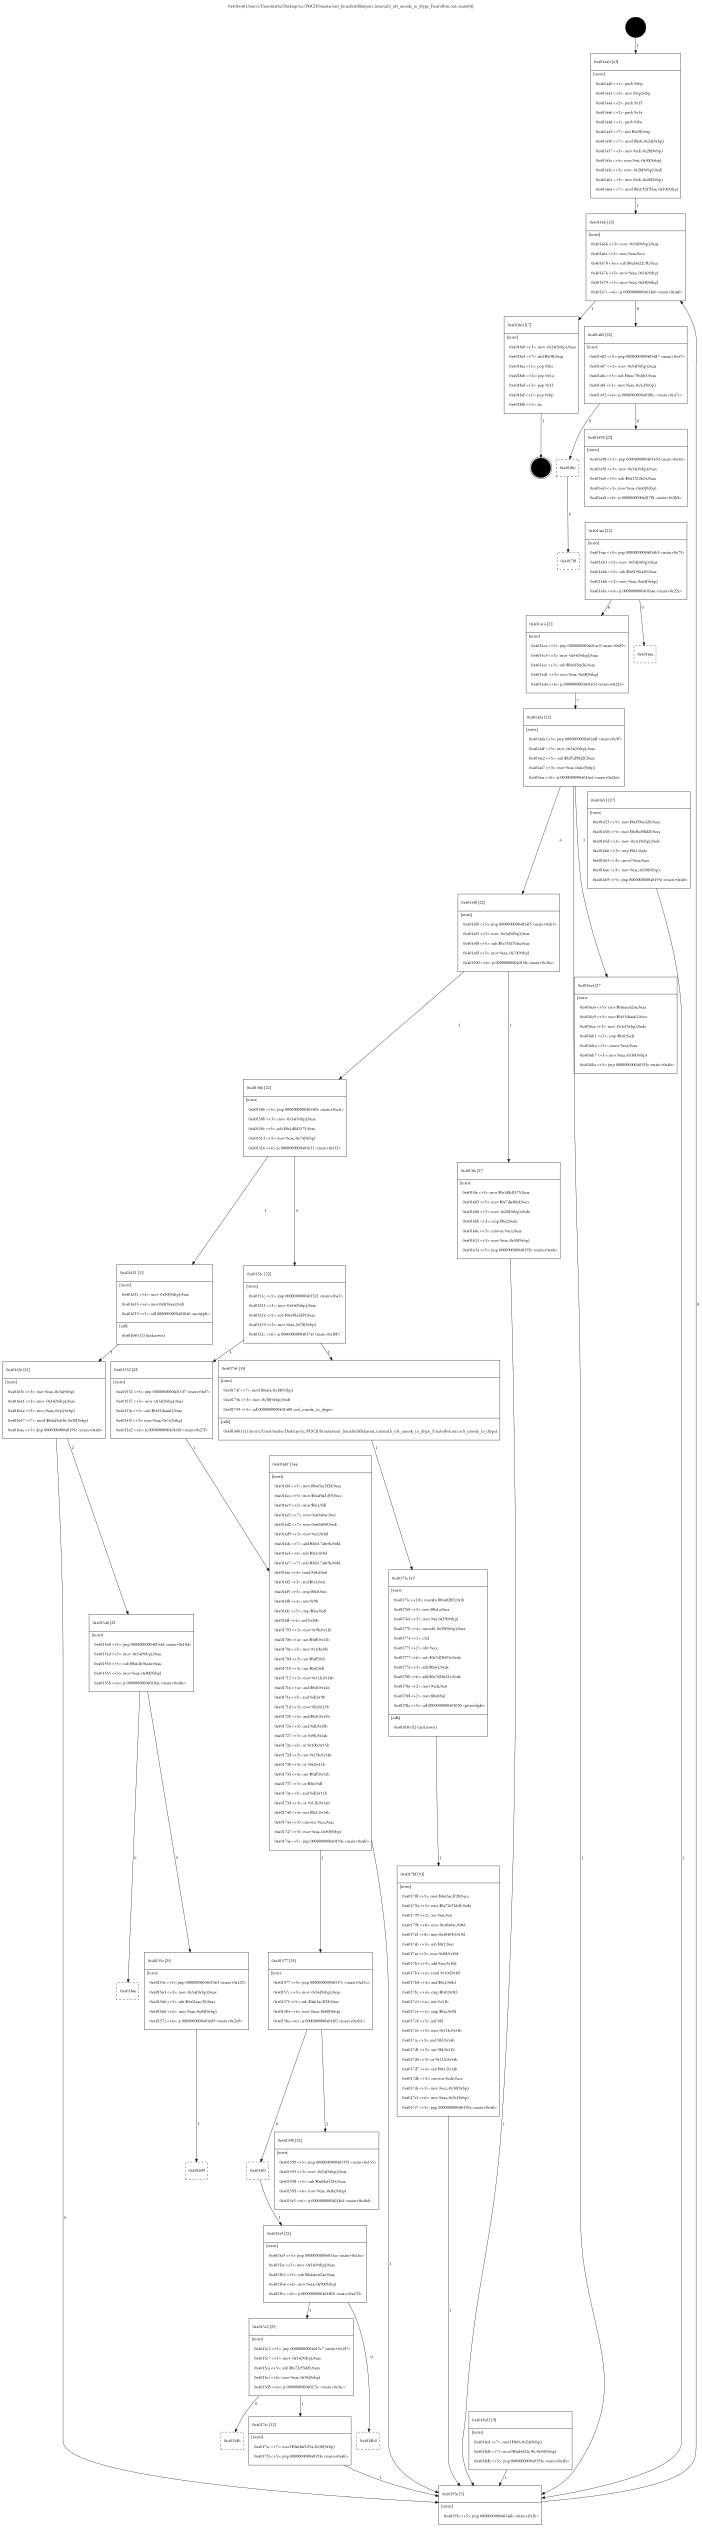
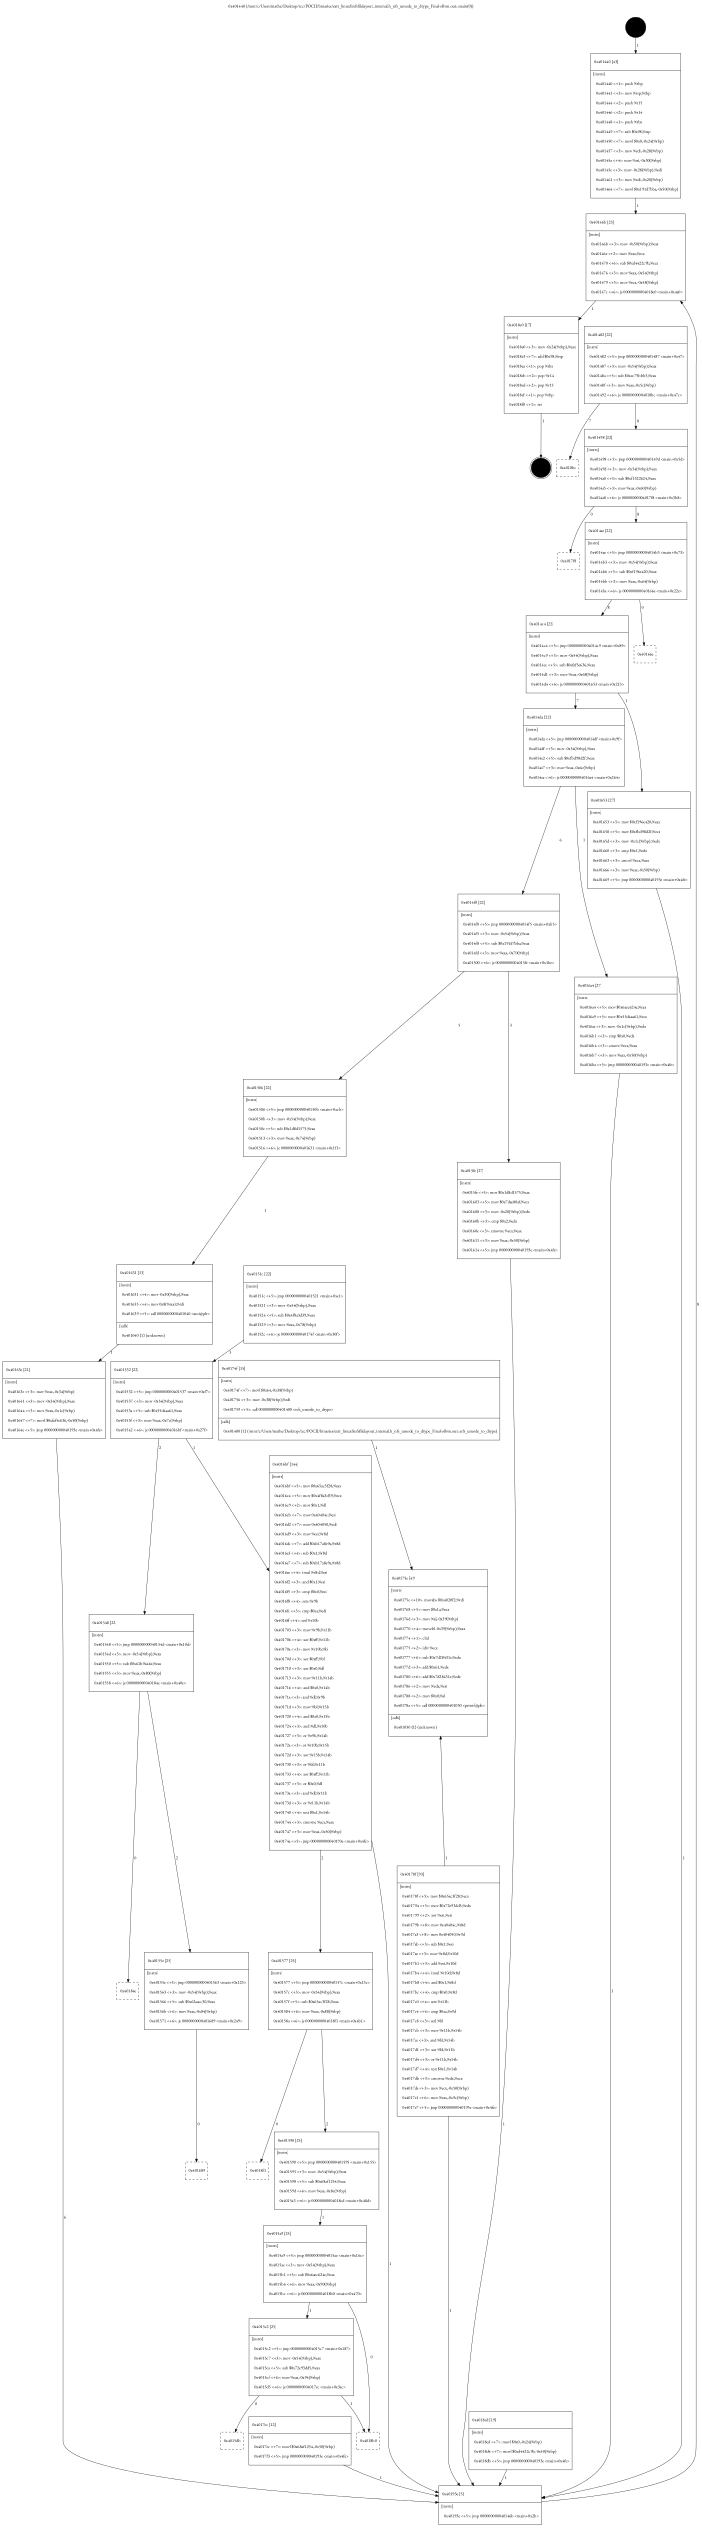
edge "0x40146b [23]" -> "0x401482 [22]": removed, label "8"
edge "0x401482 [22]" -> "0x4018bc": label " 0" -> " 7"
edge "0x4018bc" -> "0x4017f8": now "0x401498 [22]" -> "0x4017f8"
edge "0x401498 [22]" -> "0x4014ae [22]": added, label "8"
edge "0x4014c4 [22]" -> "0x401653 [27]": added, label "1"
edge "0x4014f0 [22]" -> "0x4015fe [27]": label " 1" -> " 3"
edge "0x401506 [22]" -> "0x40151c [22]": removed, label "4"
edge "0x40151c [22]" -> "0x40174f [15]": removed, label "1"
edge "0x40163e [21]" -> "0x401548 [22]": now "0x401532 [22]" -> "0x401548 [22]"
edge "0x4014da [22]" -> "0x40193e [5]": now "0x4016a4 [27]" -> "0x40193e [5]"
edge "0x40175e [49]" -> "0x40178f [93]": reversed
edge "0x401548 [22]" -> "0x40155e [25]": label " 9" -> " 2"
edge "0x40155e [25]" -> "0x401689": label " 5" -> " 0"
edge "0x4018f1" -> "0x4015a9 [25]": now "0x401590 [25]" -> "0x4015a9 [25]"
edge "0x4015c2 [25]" -> "0x4017ec [12]": now "0x4015c2 [25]" -> "0x4018b0"
